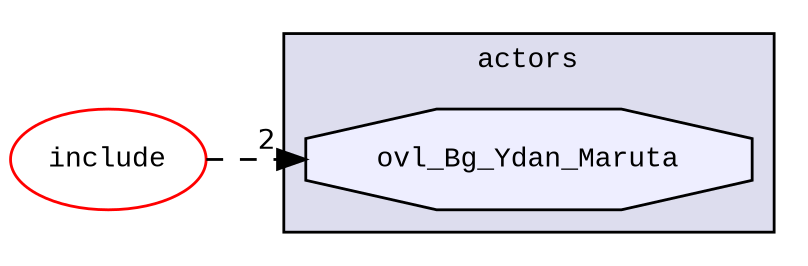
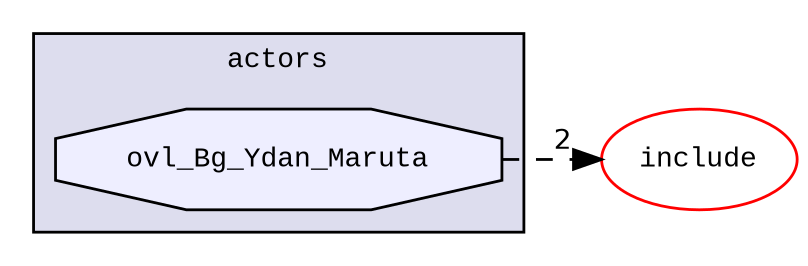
edge "include" -> "ovl_Bg_Ydan_Maruta": reversed
